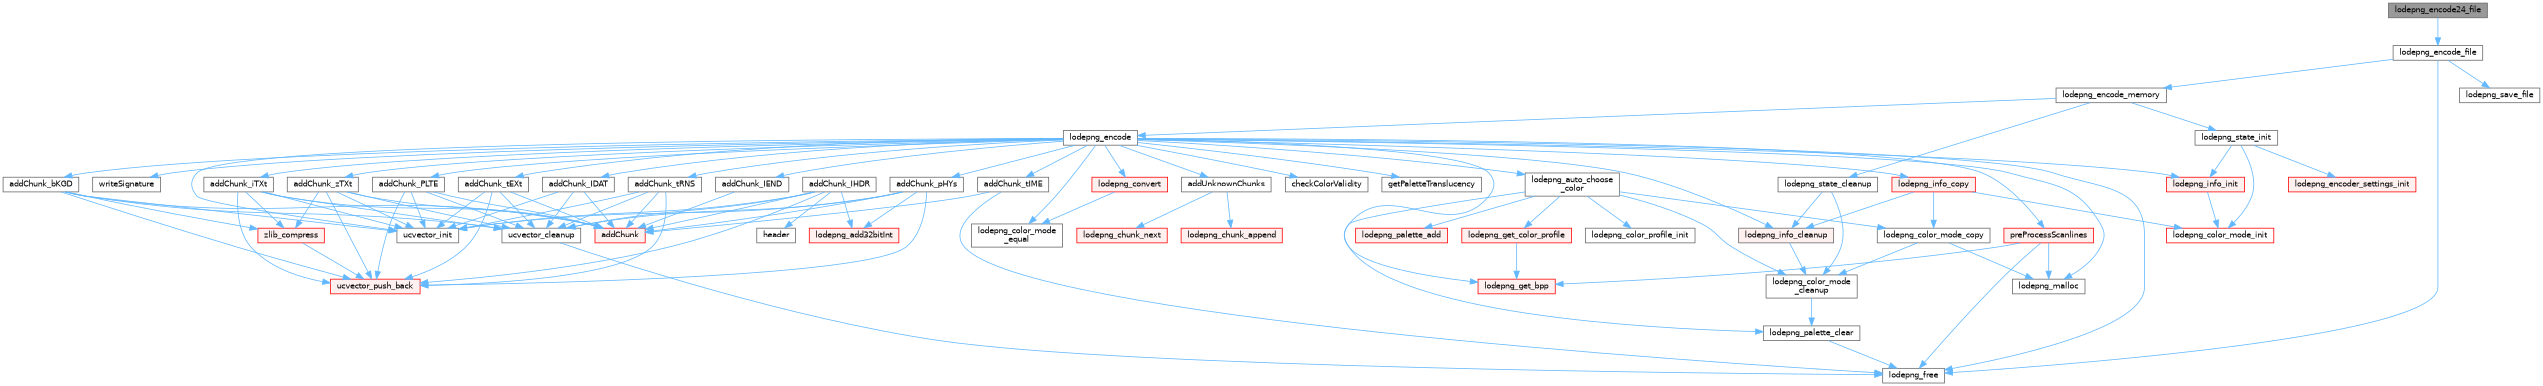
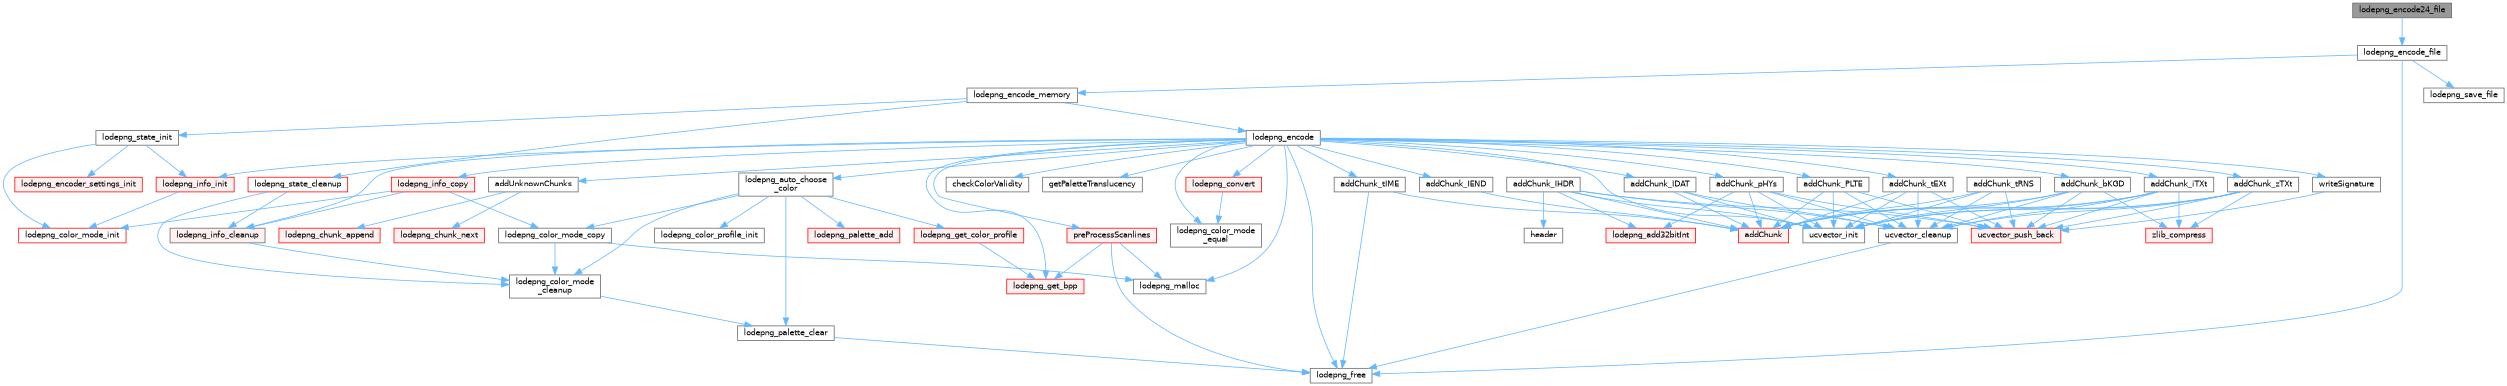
edge "lodepng_encode" -> "addChunk_tRNS": removed
node "lodepng_state_cleanup": color grey40 -> red
edge "zlib_compress" -> "ucvector_push_back": now "writeSignature" -> "ucvector_push_back"
